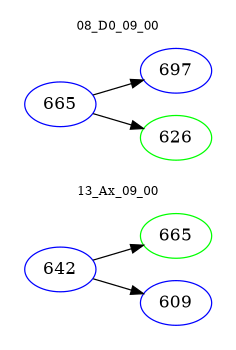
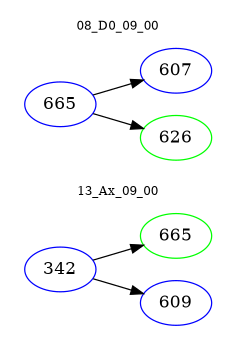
node "697": label "697" -> "607"
node "642": label "642" -> "342"
